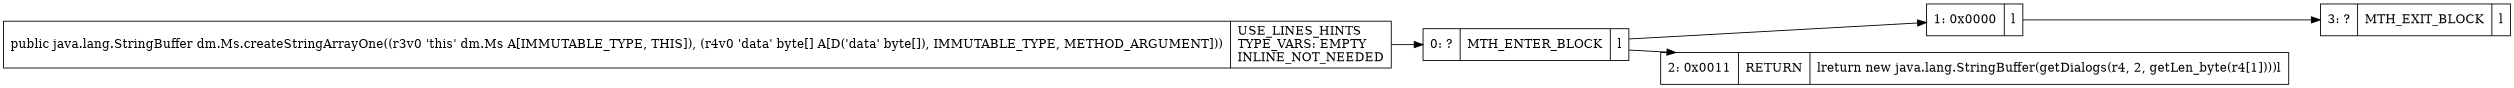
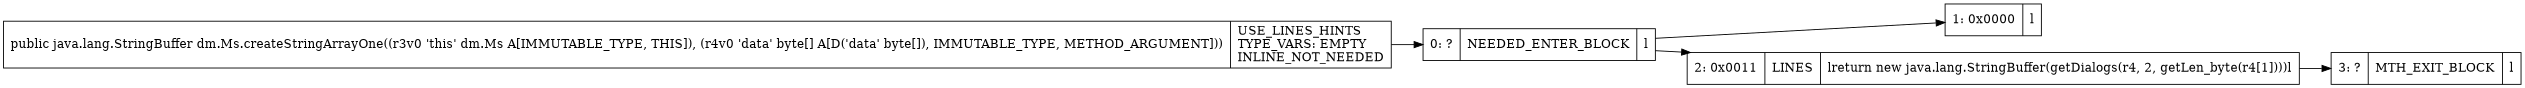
edge "1: 0x0000" -> "3: ?": now "2: 0x0011" -> "3: ?"
node "0: ?": text "MTH_ENTER_BLOCK" -> "NEEDED_ENTER_BLOCK"
node "2: 0x0011": text "RETURN" -> "LINES"
